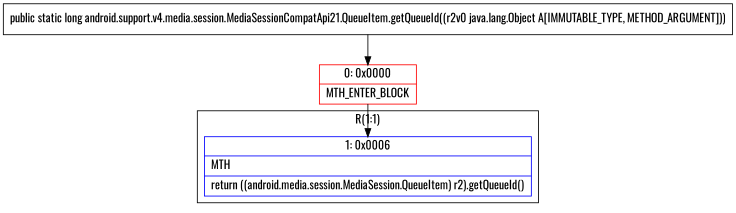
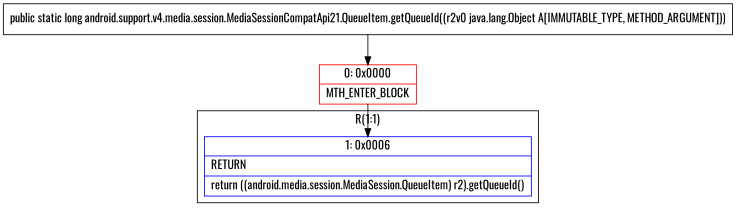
node "1: 0x0006": text "MTH" -> "RETURN"
